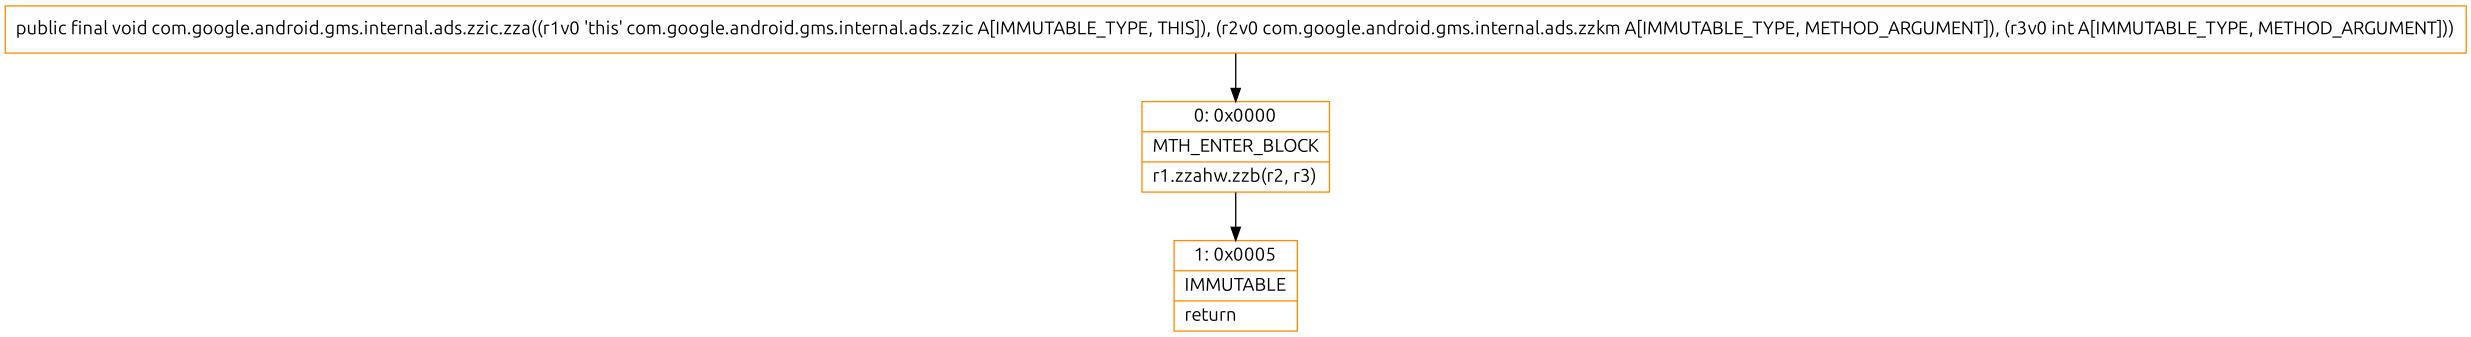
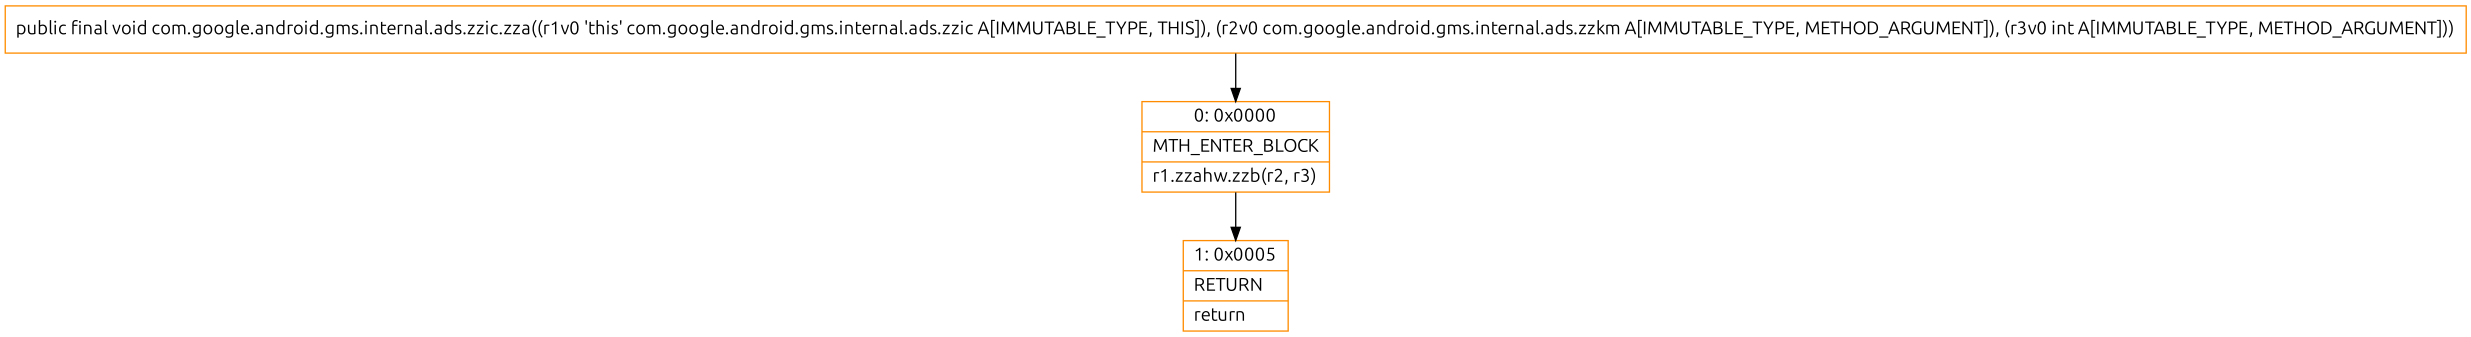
node "1: 0x0005": text "IMMUTABLE" -> "RETURN"
